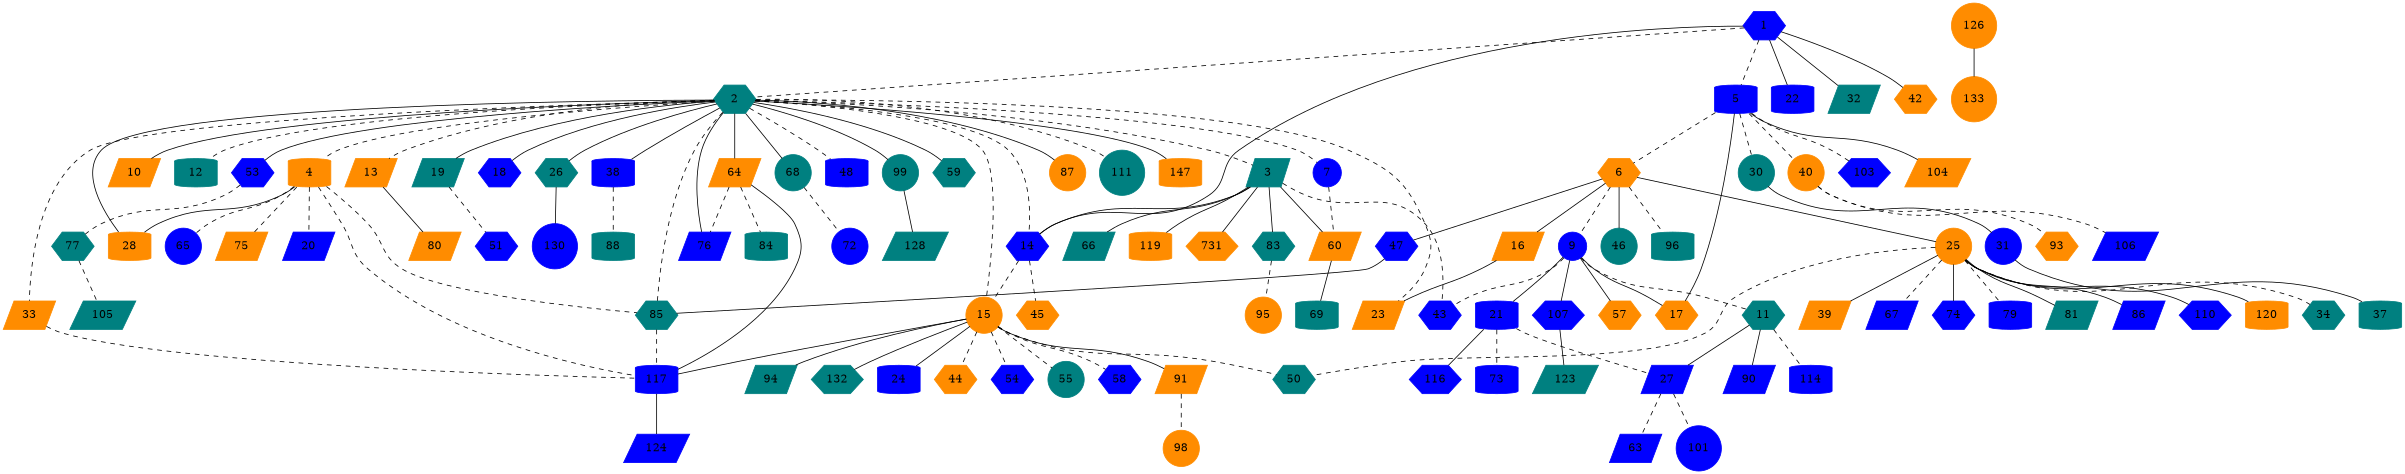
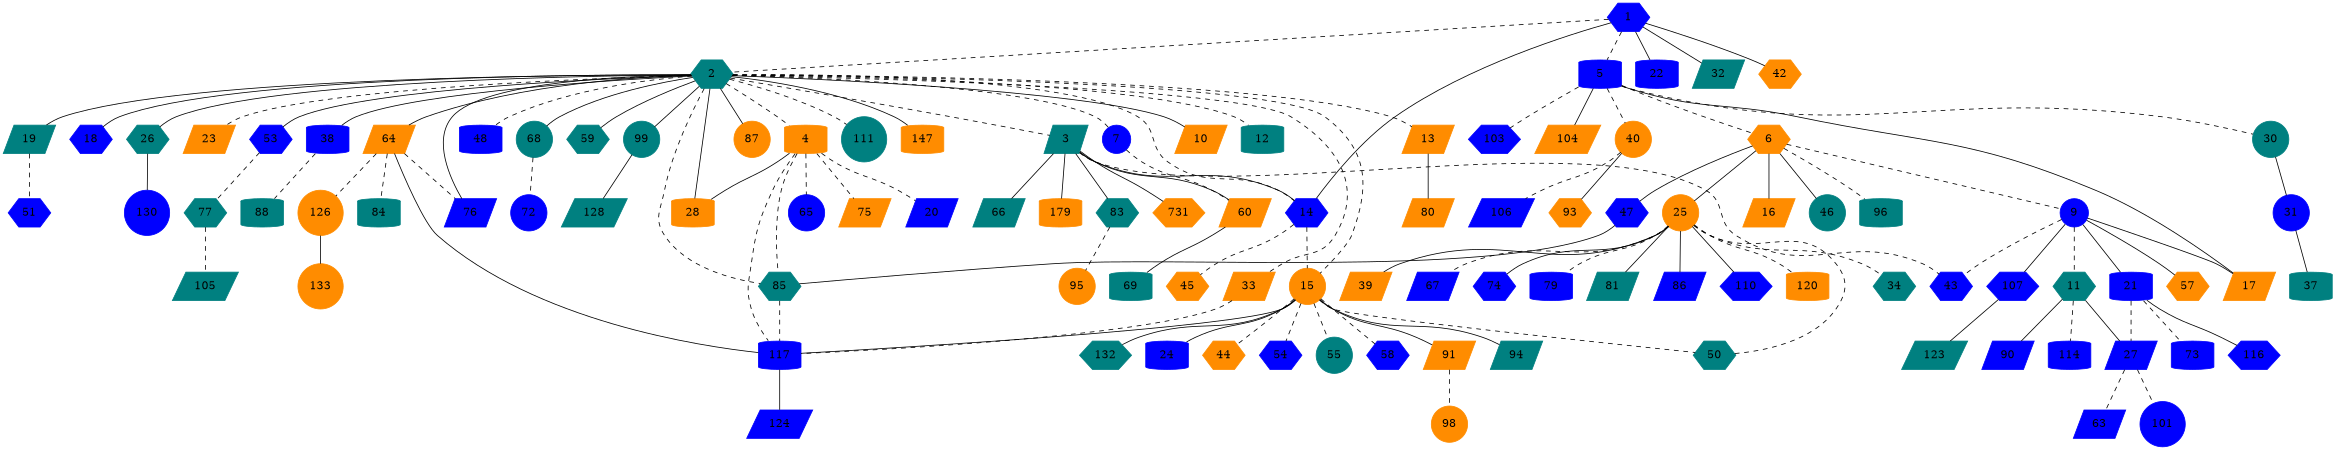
edge "64" -- "126": added
edge "40" -- "93": style dashed -> solid
node "119": label "119" -> "179"
edge "16" -- "23": removed
edge "25" -- "120": style solid -> dashed
node "17": shape hexagon -> parallelogram
